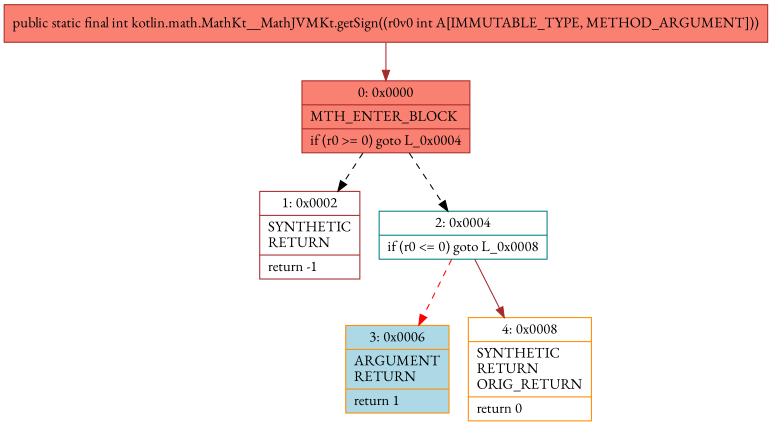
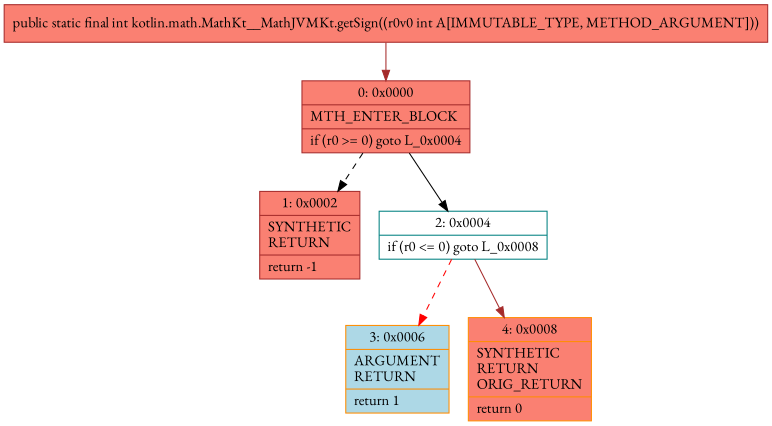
edge "0: 0x0000" -> "2: 0x0004": style dashed -> solid
node "1: 0x0002": fillcolor white -> salmon
node "4: 0x0008": fillcolor white -> salmon
